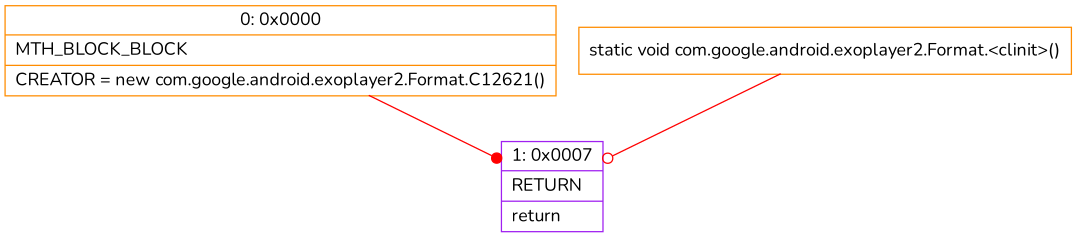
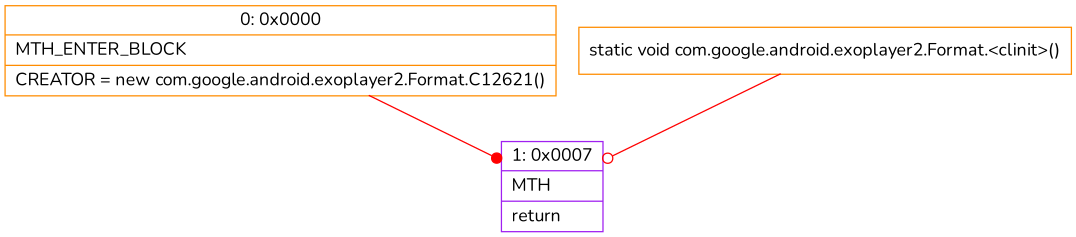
node "0: 0x0000": text "MTH_BLOCK_BLOCK" -> "MTH_ENTER_BLOCK"
node "1: 0x0007": text "RETURN" -> "MTH"
